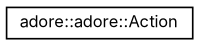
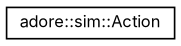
node "adore::adore::Action": label "adore::adore::Action" -> "adore::sim::Action"
